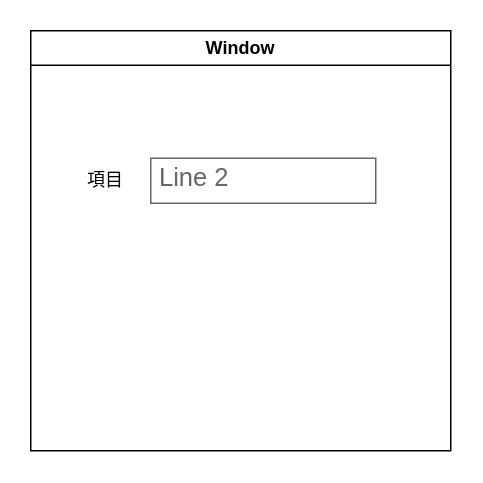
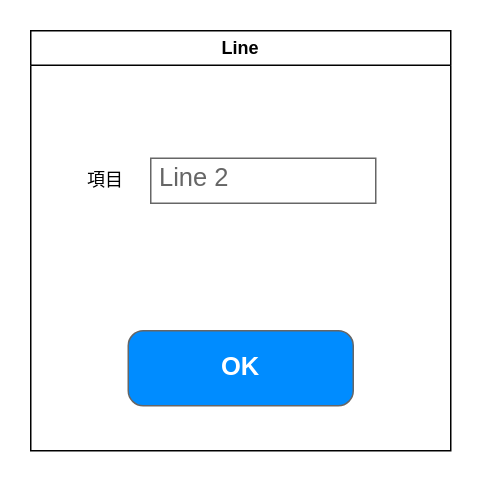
node "Window": label "Window" -> "Line"
node "OK": added
